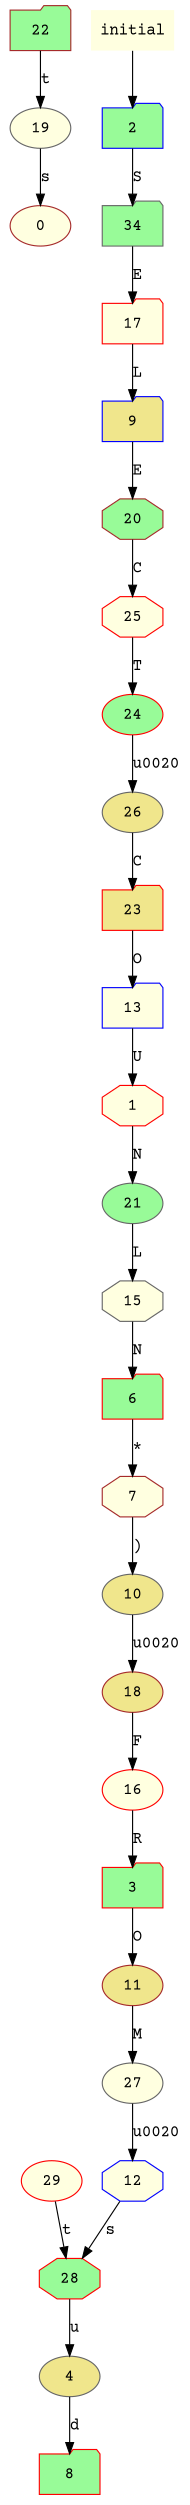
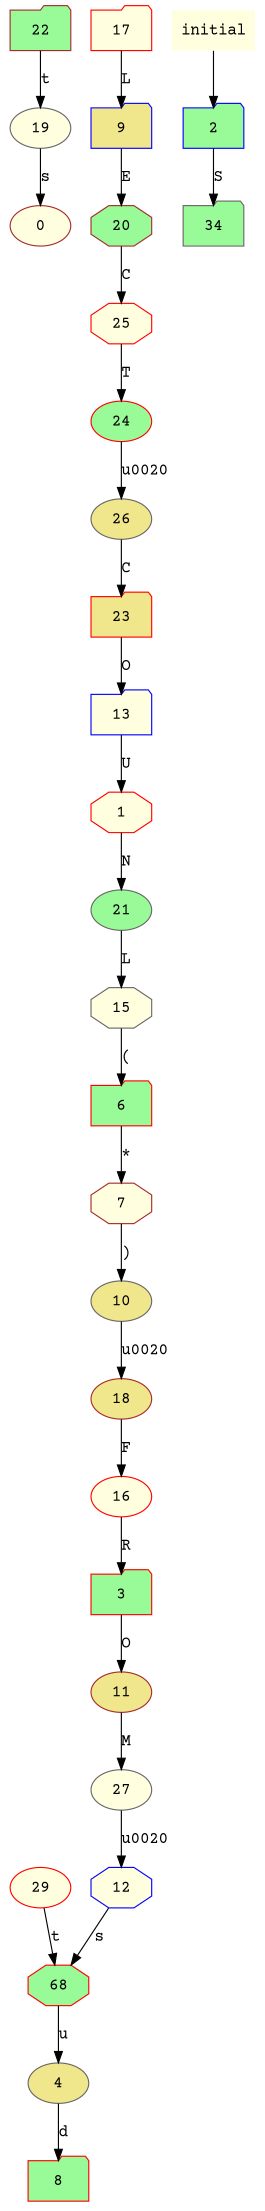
edge "34" -> "17": removed, label "E"
edge "15" -> "6": label "N" -> "("
node "28": label "28" -> "68"
